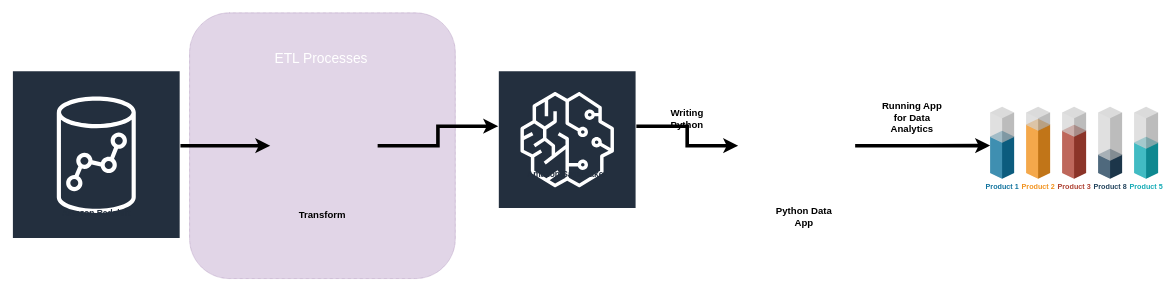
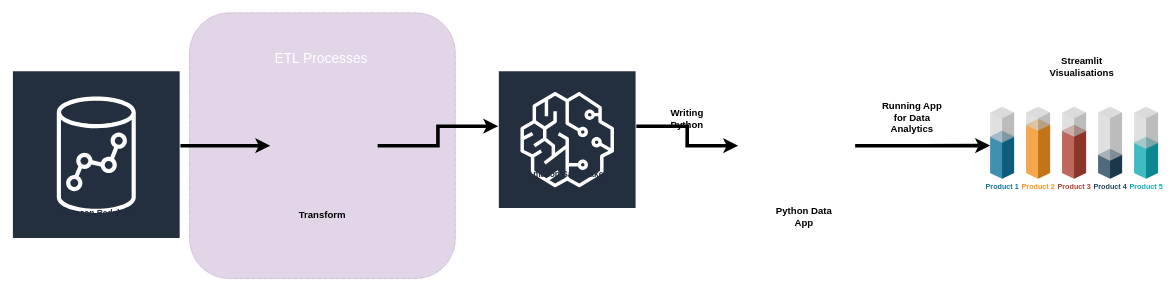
node "Streamlit Visualisations": added
node "Product 8": label "Product 8" -> "Product 4"
